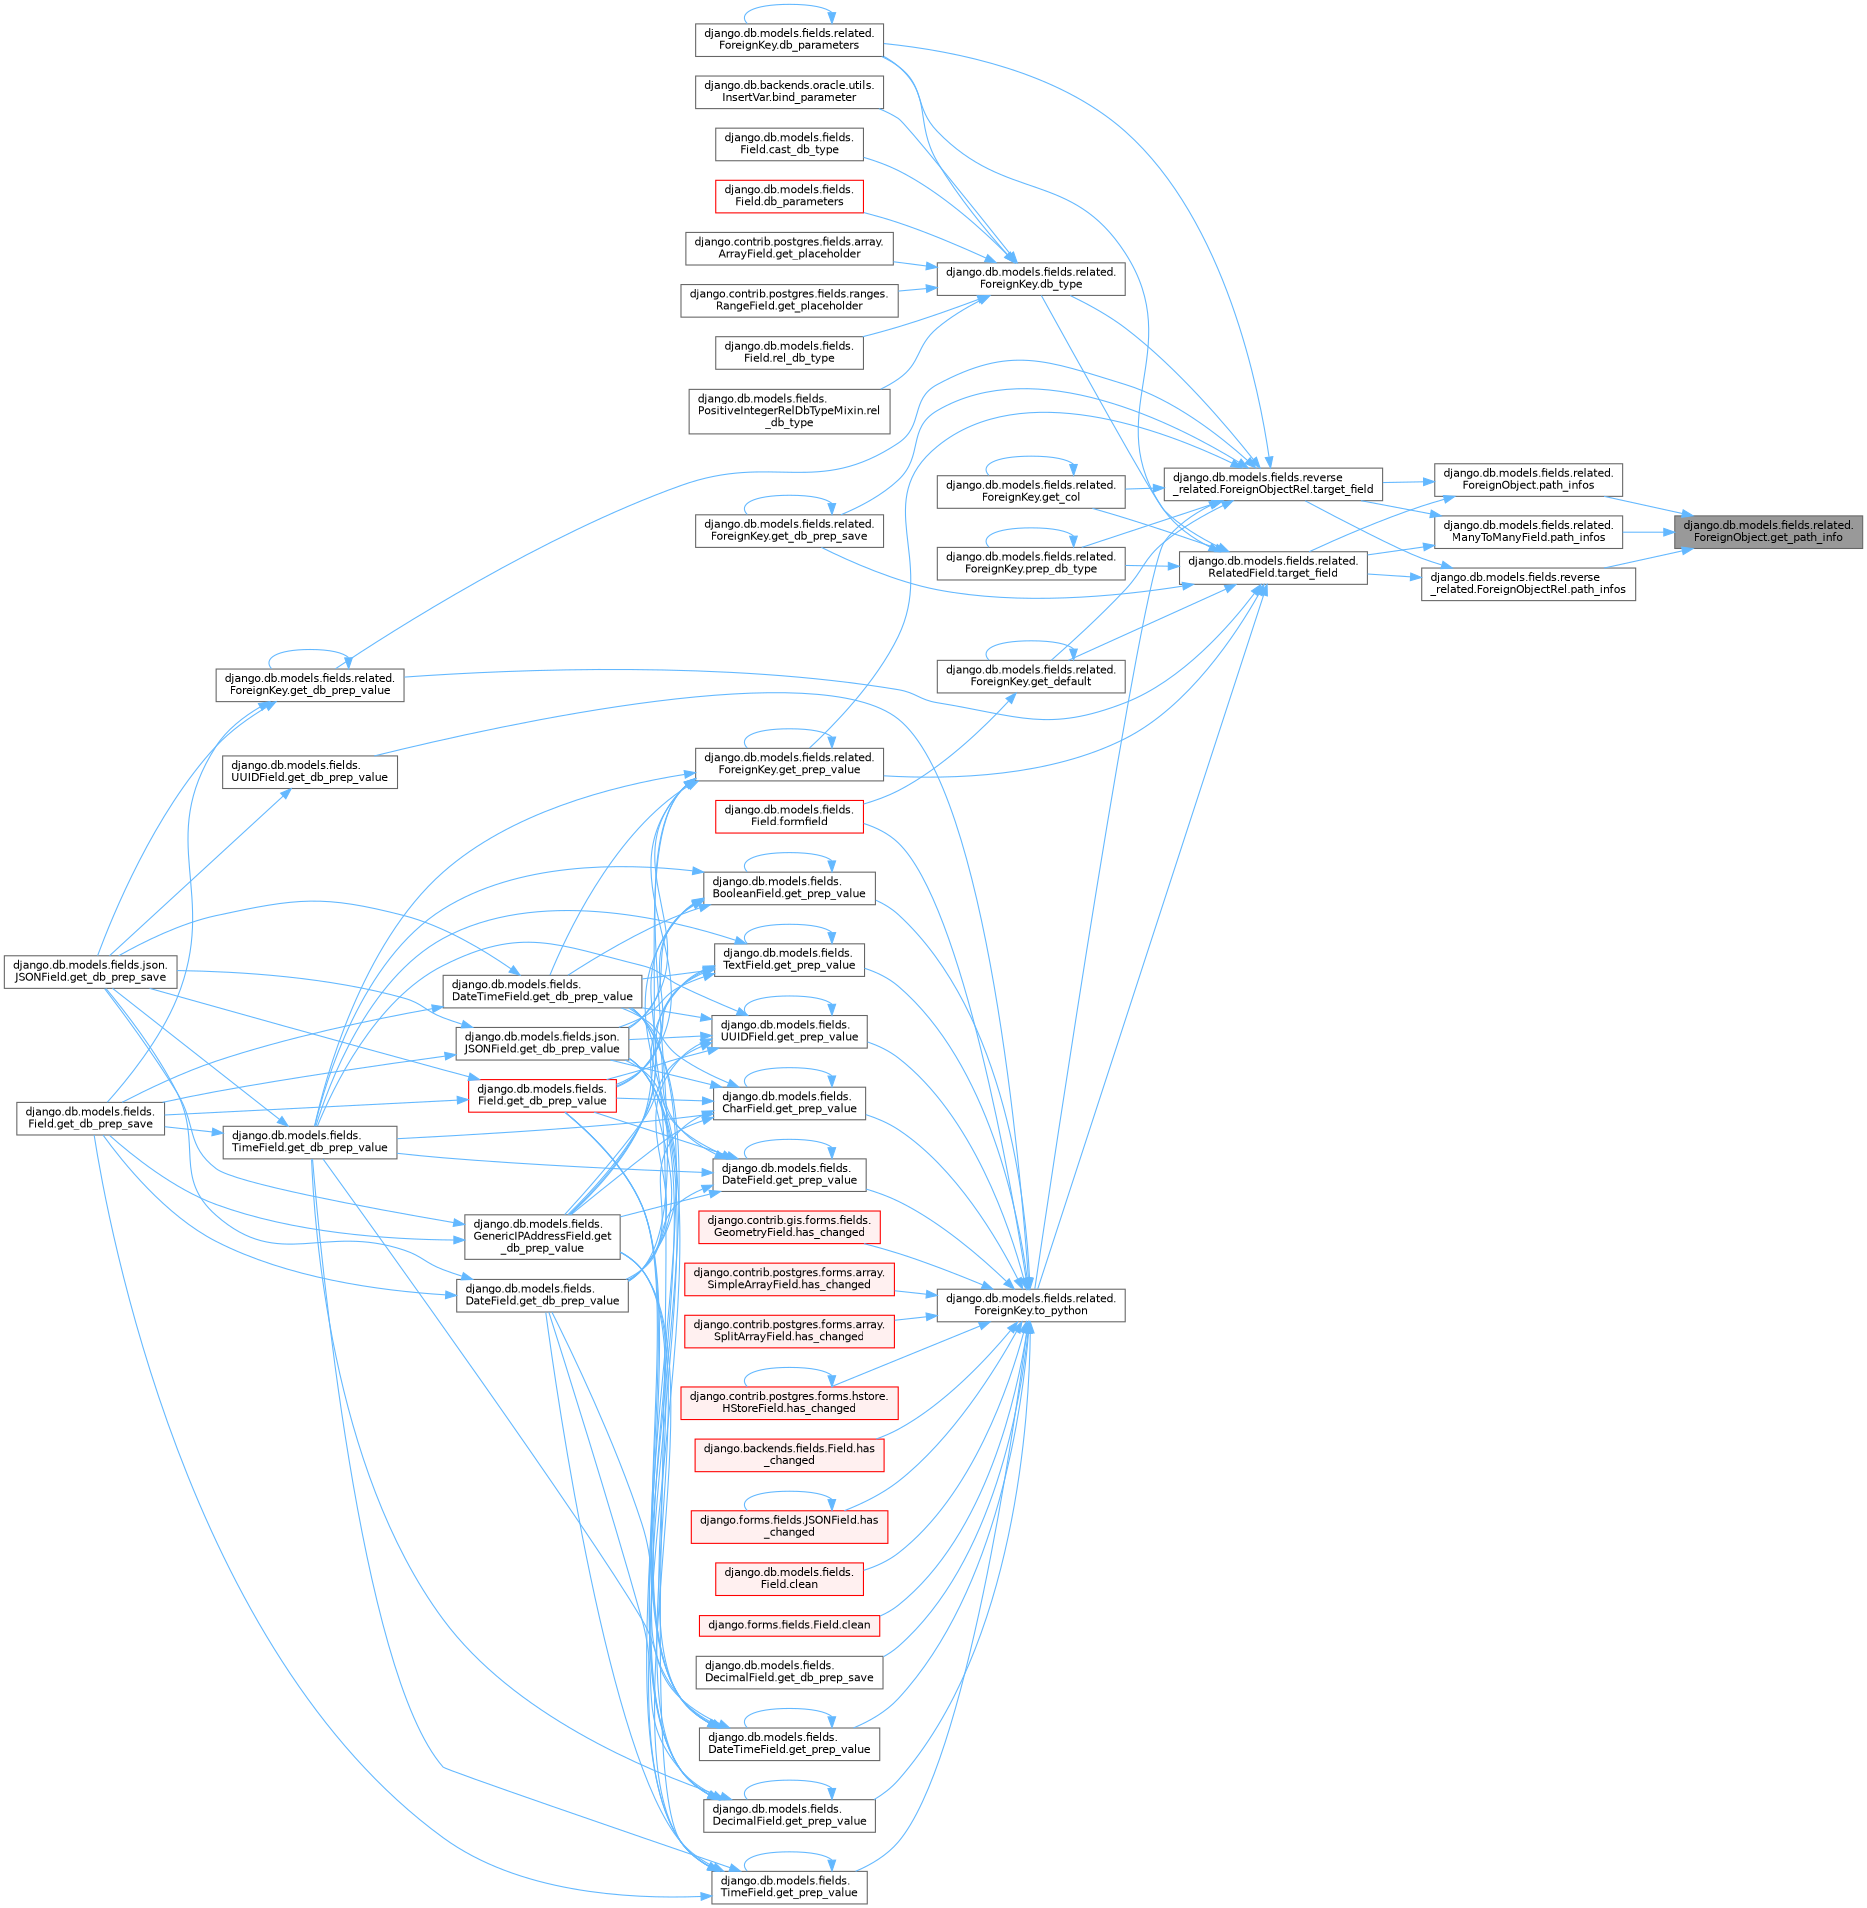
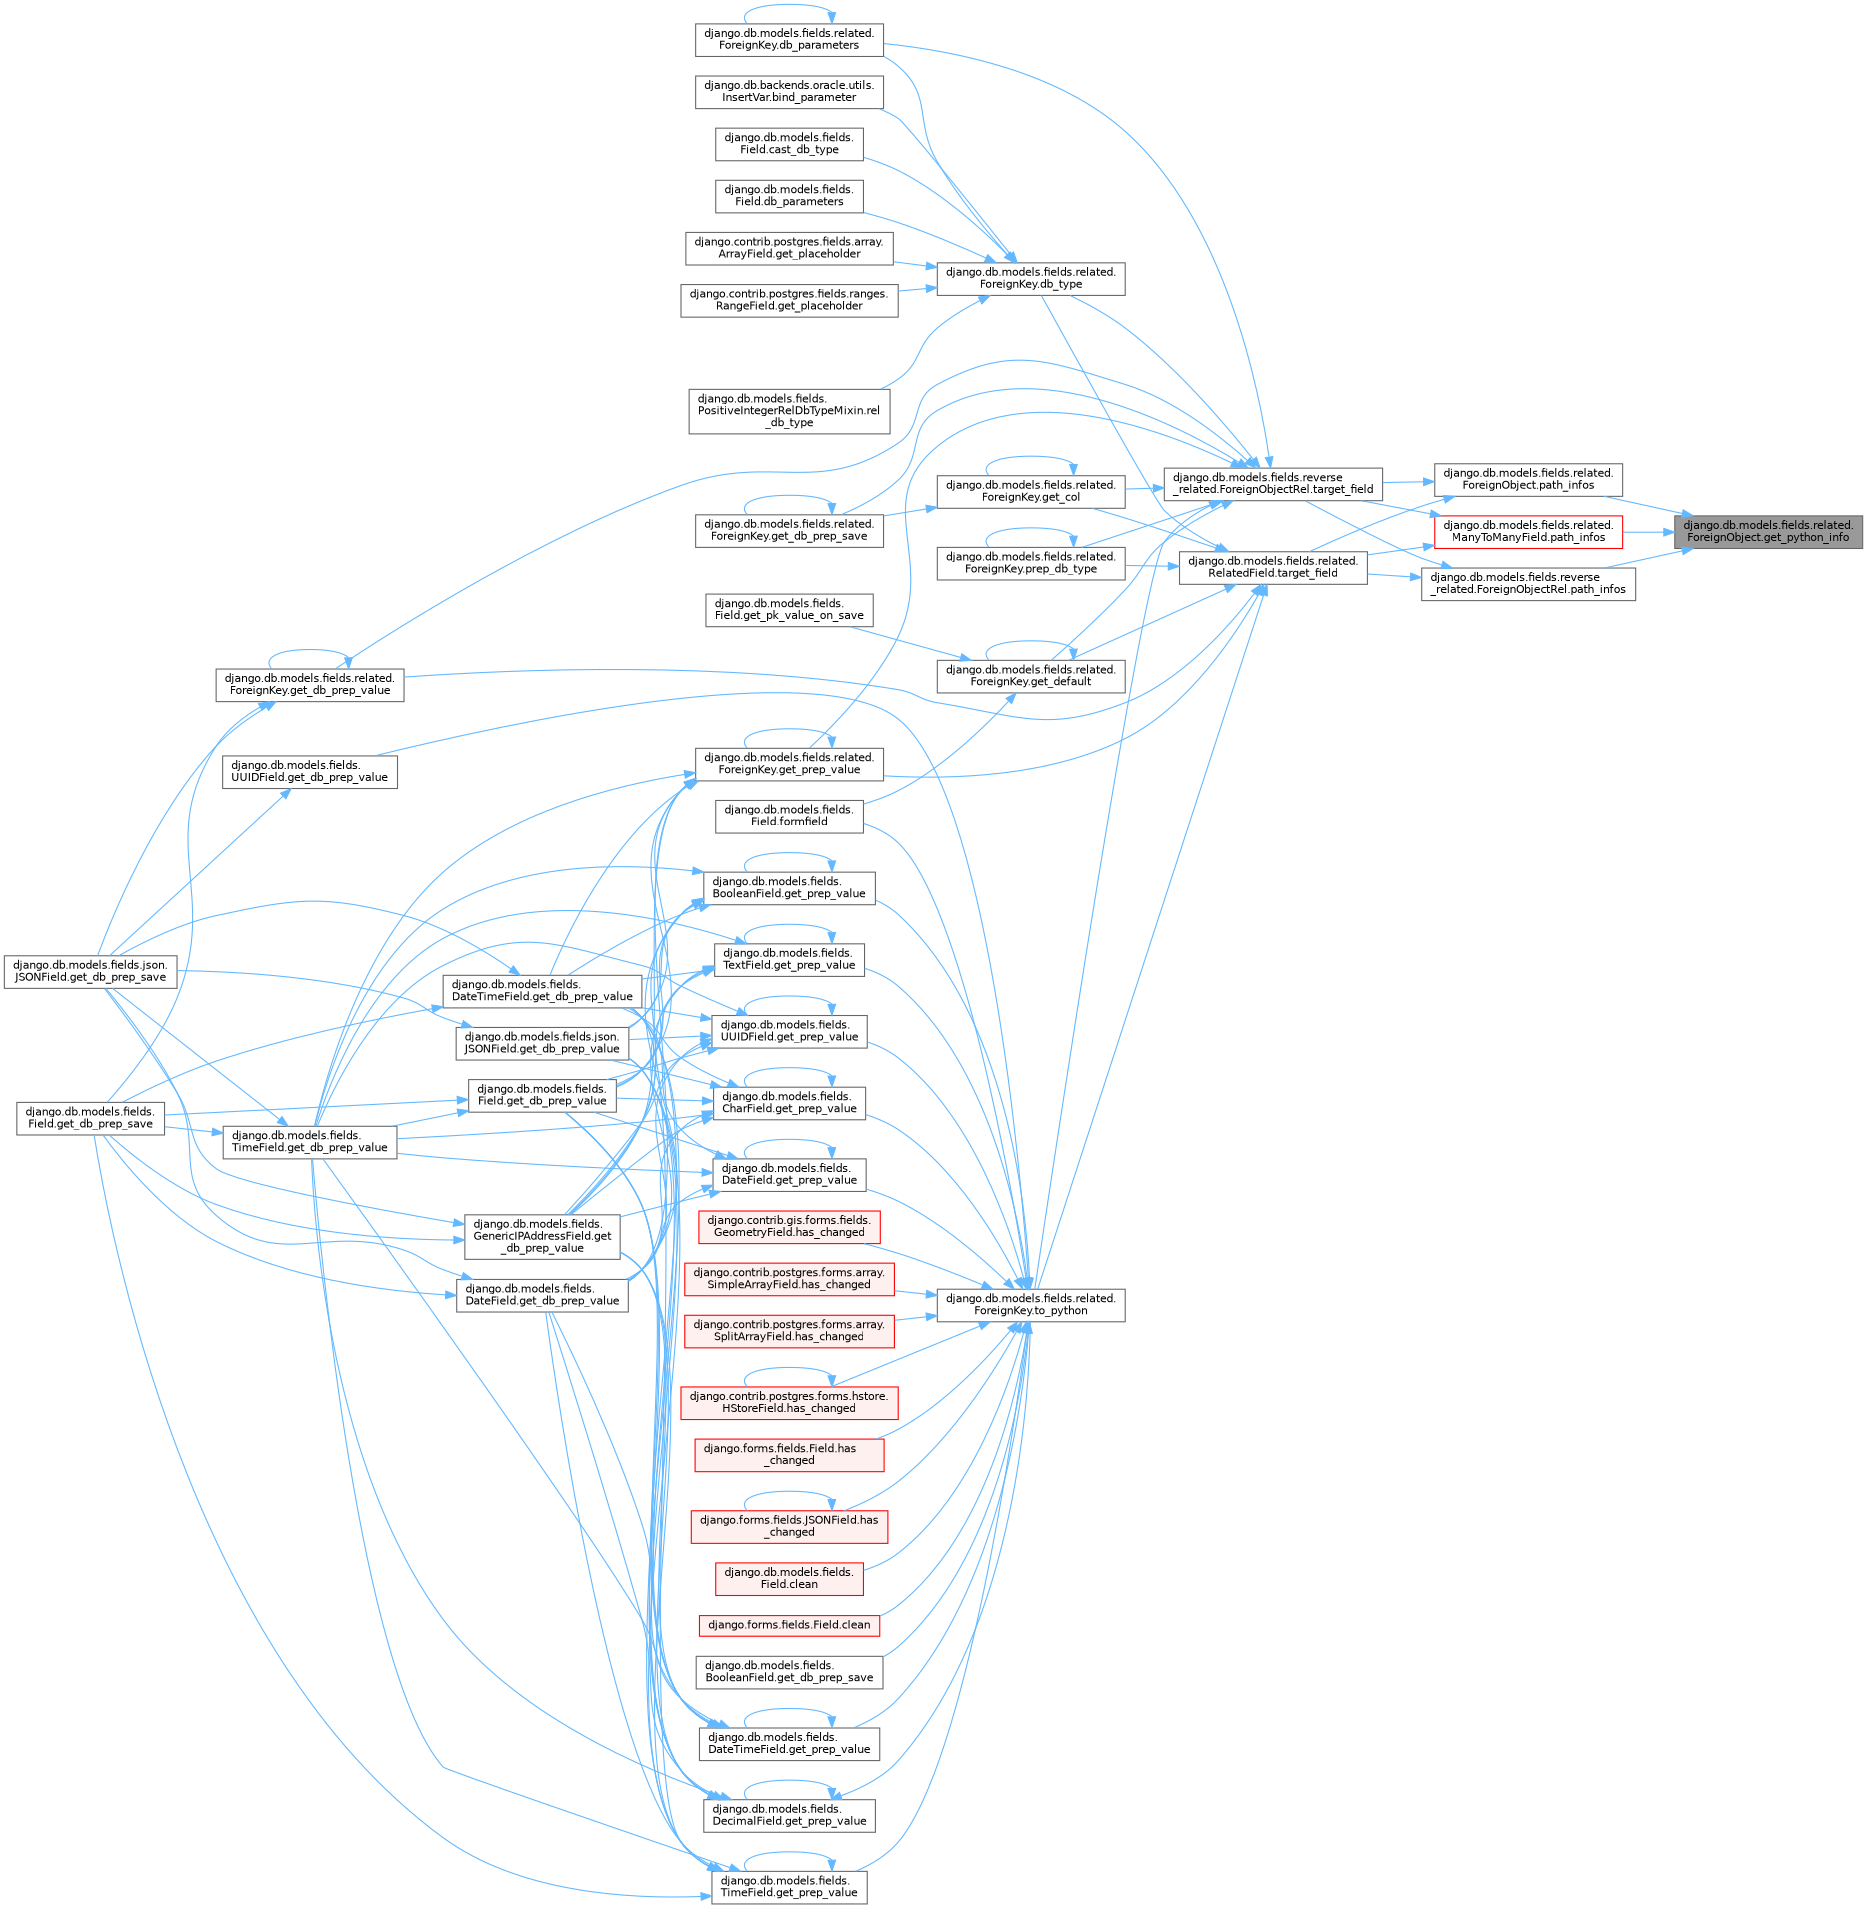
node "django.db.models.fields. Field.db_parameters": color red -> grey40
edge "django.db.models.fields.related. ForeignKey.db_parameters" -> "django.db.models.fields.related. RelatedField.target_field": removed
node "django.db.models.fields. Field.rel_db_type": removed
node "django.db.models.fields.related. ManyToManyField.path_infos": color grey40 -> red
node "django.db.models.fields.related. ForeignObject.get_path_info": label "django.db.models.fields.related. ForeignObject.get_path_info" -> "django.db.models.fields.related. ForeignObject.get_python_info"
edge "django.db.models.fields.related. ForeignKey.get_db_prep_save" -> "django.db.models.fields.related. RelatedField.target_field": now "django.db.models.fields.related. ForeignKey.get_db_prep_save" -> "django.db.models.fields.related. ForeignKey.get_col"
node "django.db.models.fields. Field.get_pk_value_on_save": added
node "django.db.models.fields. Field.formfield": color red -> grey40
edge "django.db.models.fields.json. JSONField.get_db_prep_value" -> "django.db.models.fields. TextField.get_prep_value": removed
edge "django.db.models.fields.json. JSONField.get_db_prep_save" -> "django.db.models.fields. Field.get_db_prep_value": now "django.db.models.fields. TimeField.get_db_prep_value" -> "django.db.models.fields. Field.get_db_prep_value"
edge "django.db.models.fields. Field.get_db_prep_save" -> "django.db.models.fields.json. JSONField.get_db_prep_value": removed
node "django.db.models.fields. Field.get_db_prep_value": color red -> grey40
edge "django.db.models.fields.json. JSONField.get_db_prep_value" -> "django.db.models.fields. DateField.get_prep_value": removed
node "django.backends.fields.Field.has _changed": label "django.backends.fields.Field.has _changed" -> "django.forms.fields.Field.has _changed"
edge "django.db.models.fields. DecimalField.get_prep_value" -> "django.db.models.fields.related. ForeignKey.to_python": reversed
node "django.db.models.fields. DecimalField.get_db_prep_save": label "django.db.models.fields. DecimalField.get_db_prep_save" -> "django.db.models.fields. BooleanField.get_db_prep_save"
